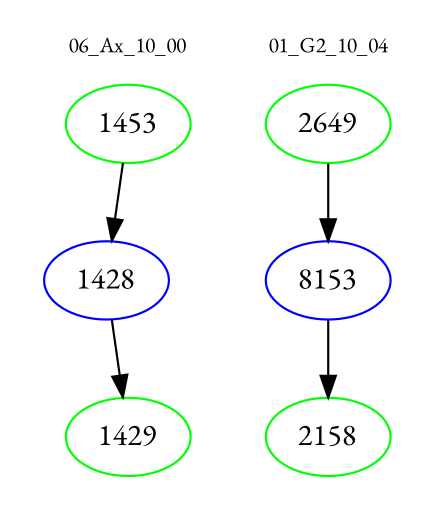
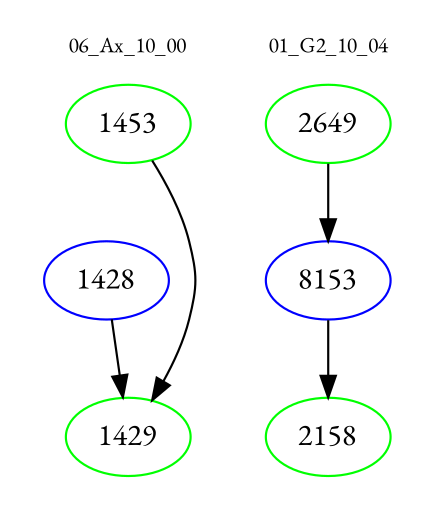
edge "1453" -> "1428": now "1453" -> "1429"
